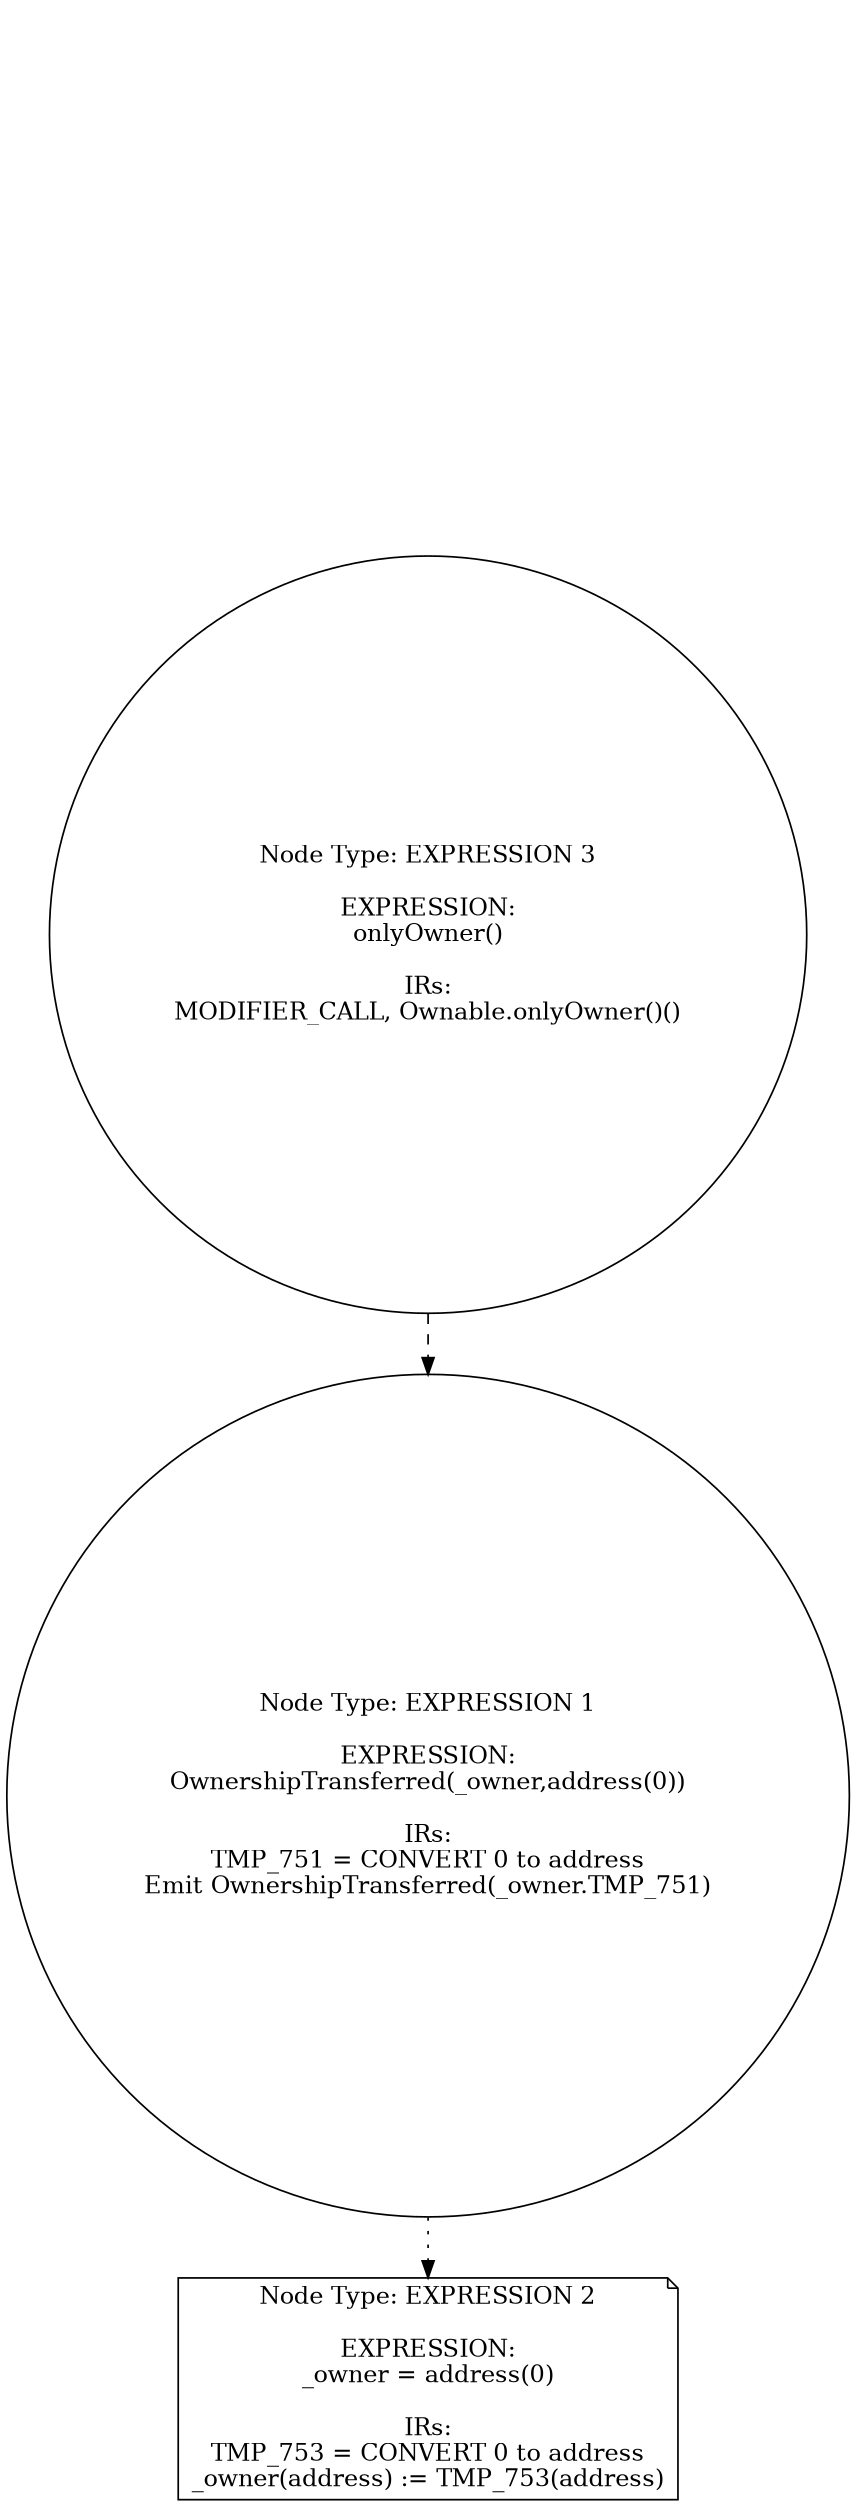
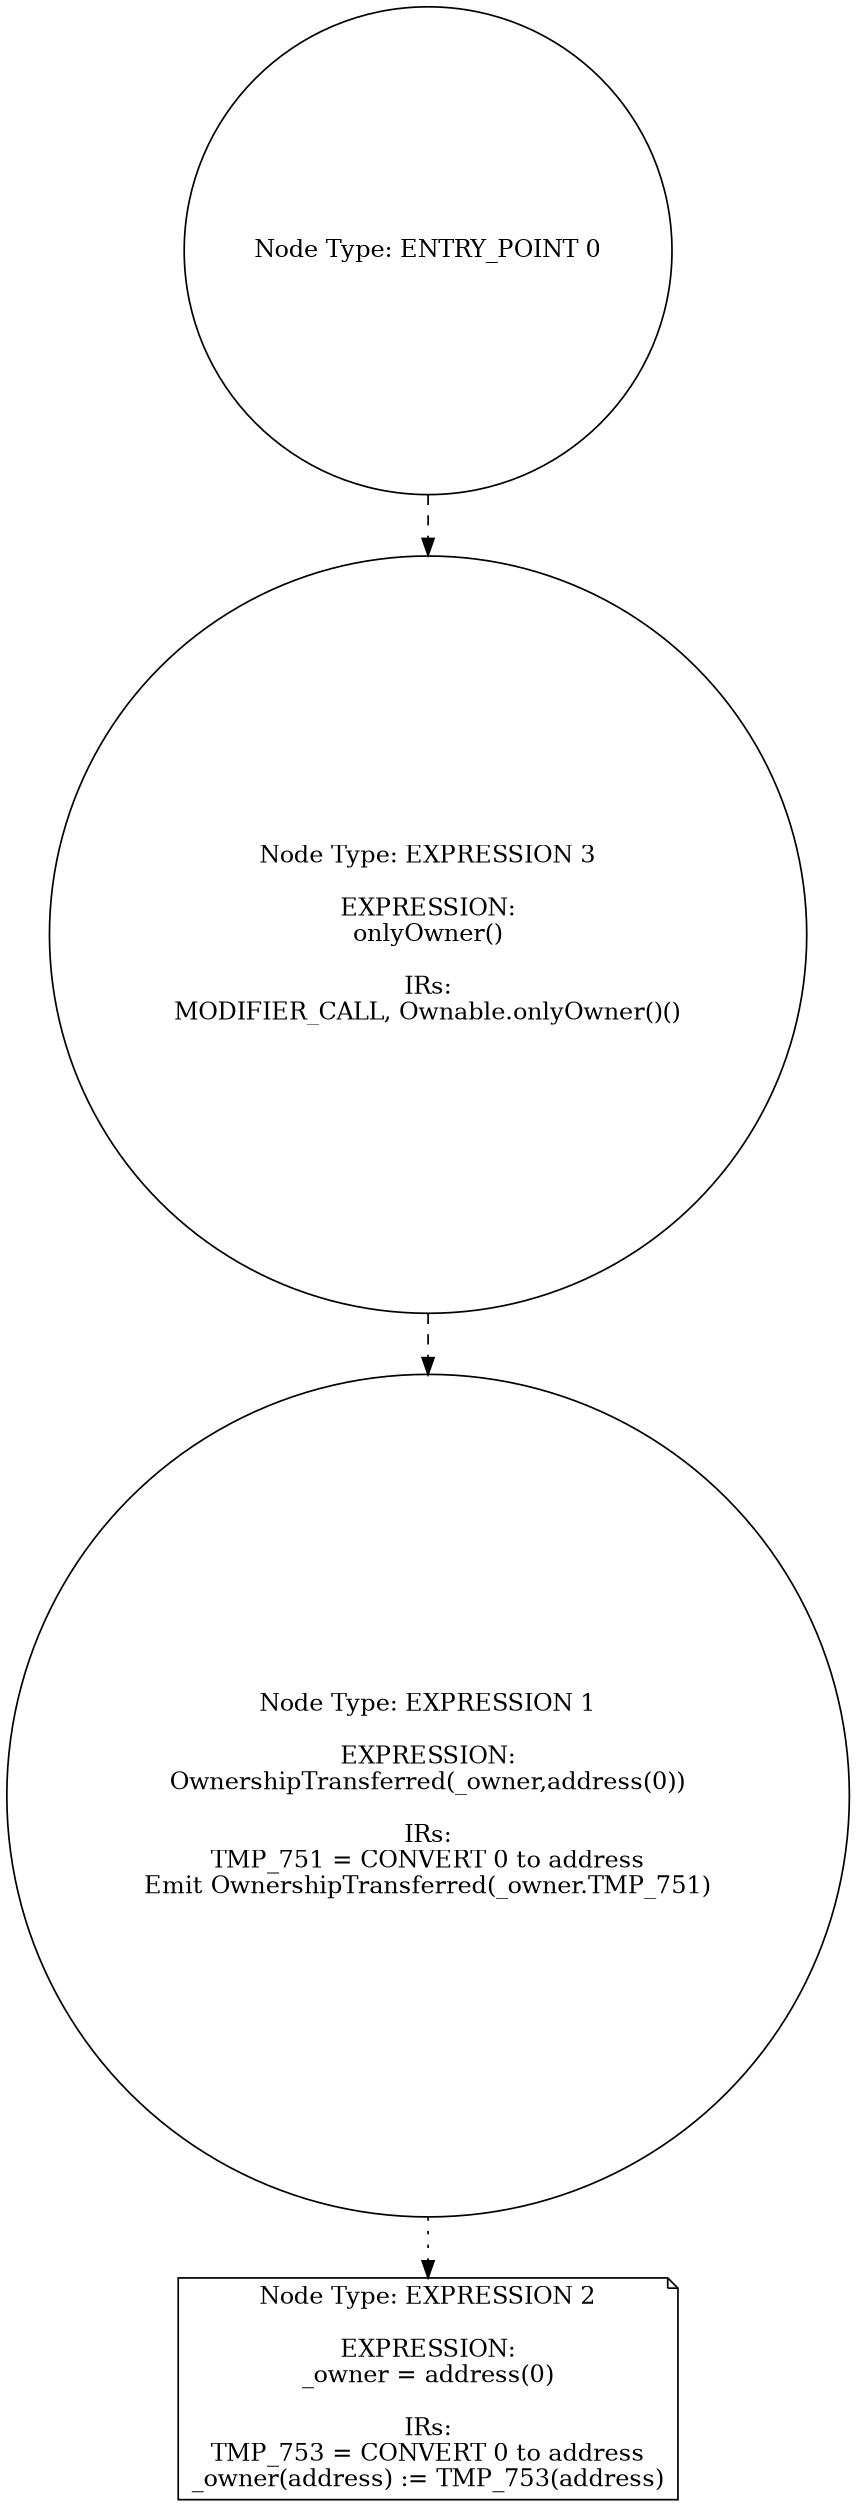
node "Node Type: ENTRY_POINT 0": added
